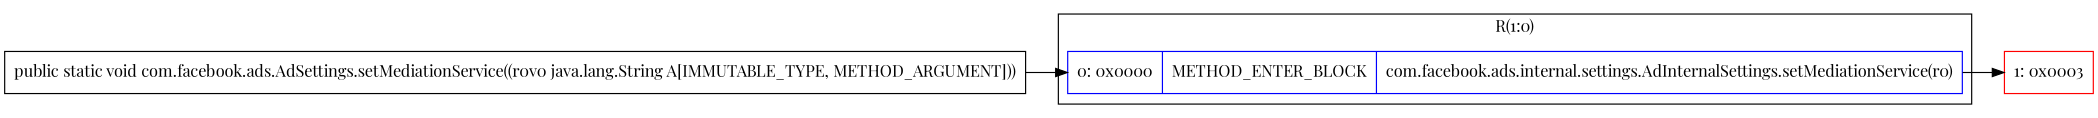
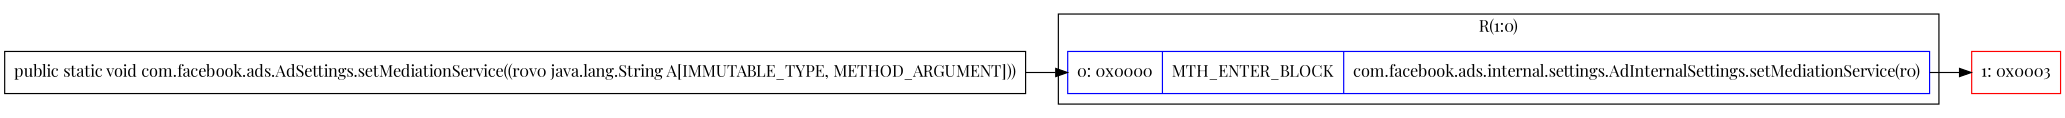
node "0: 0x0000": text "METHOD_ENTER_BLOCK" -> "MTH_ENTER_BLOCK"
